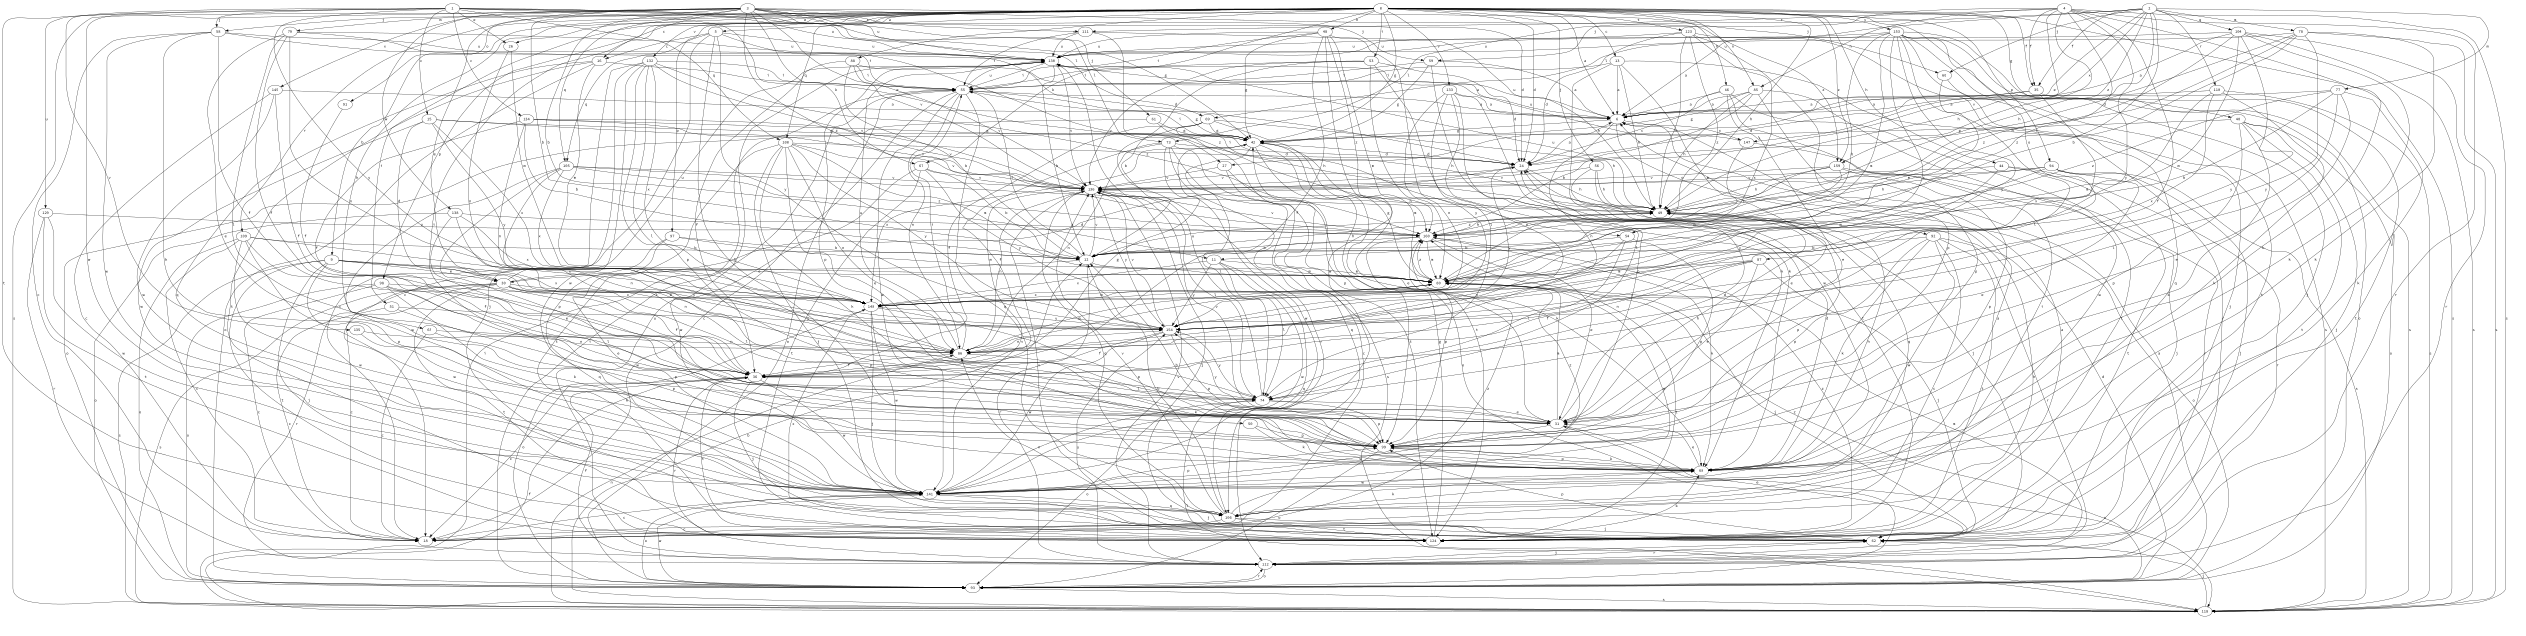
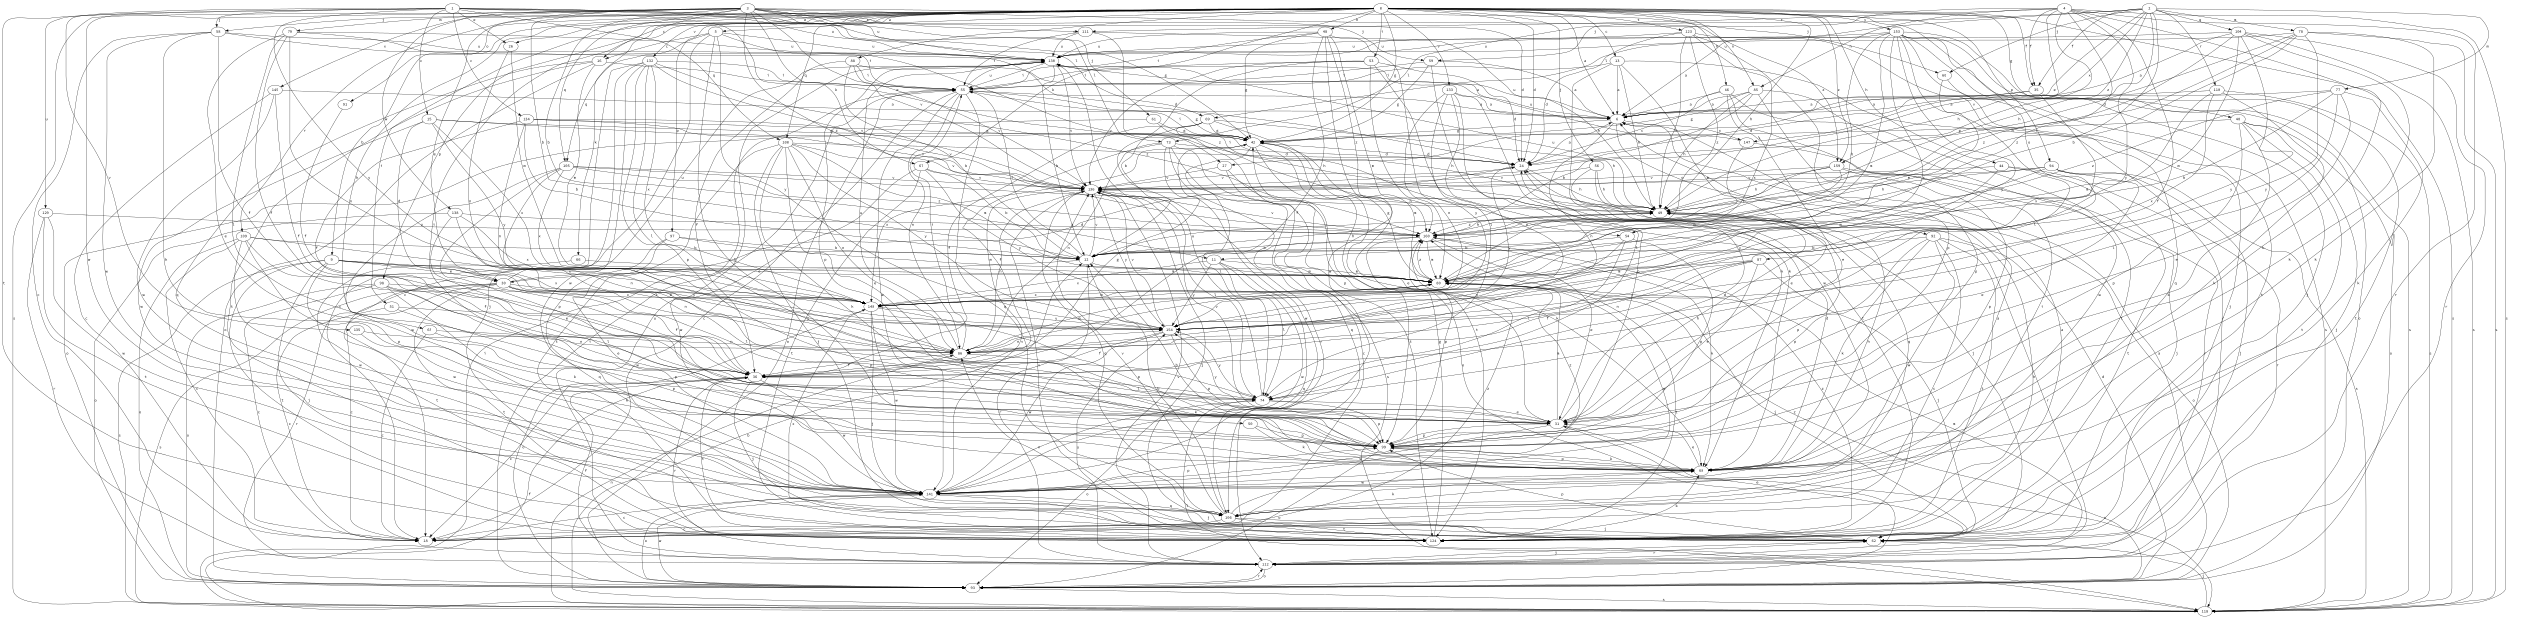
node "66": added
edge "31" -> "99": added, label "p"
